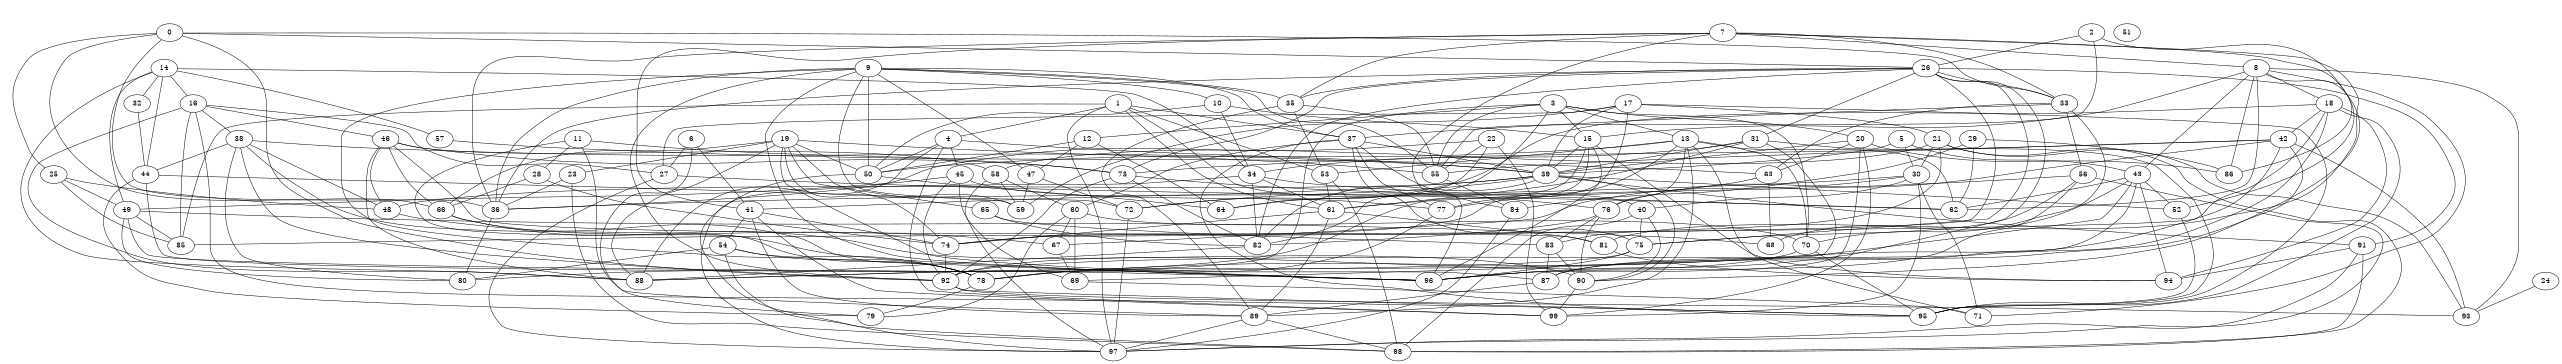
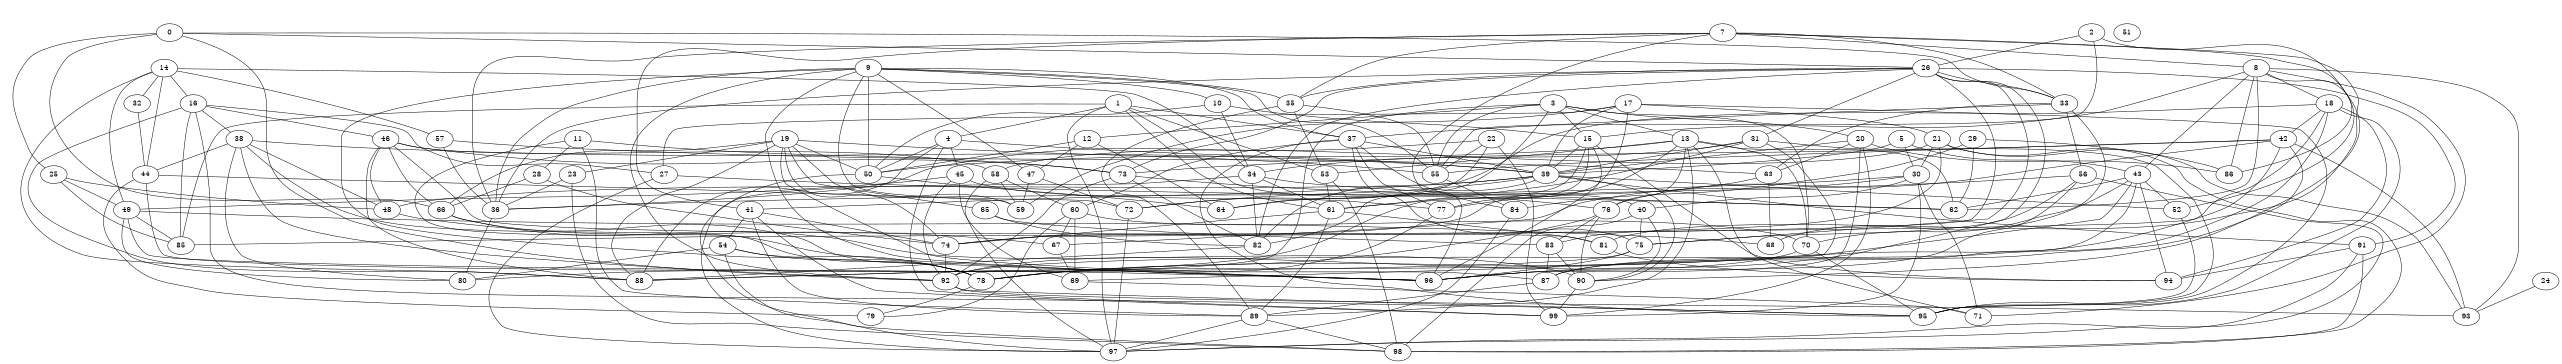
node "6": removed
edge "0" -- "36": now "57" -- "36"
edge "76" -- "82": now "76" -- "78"
